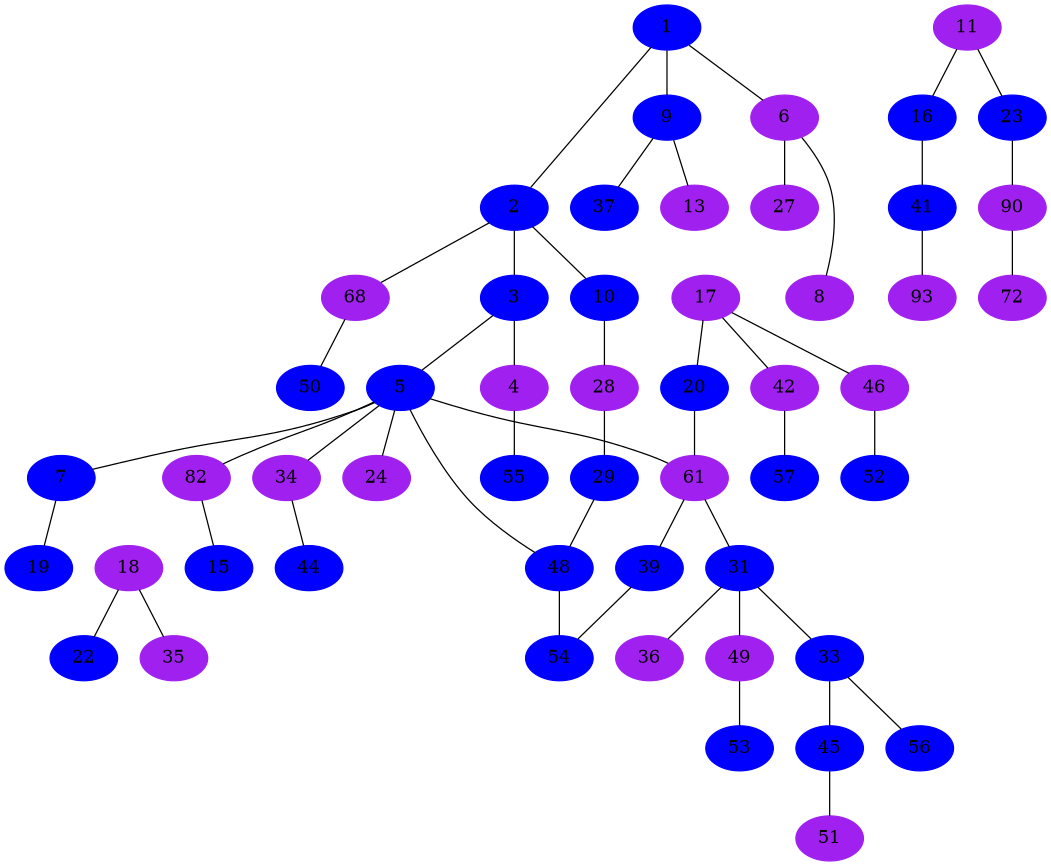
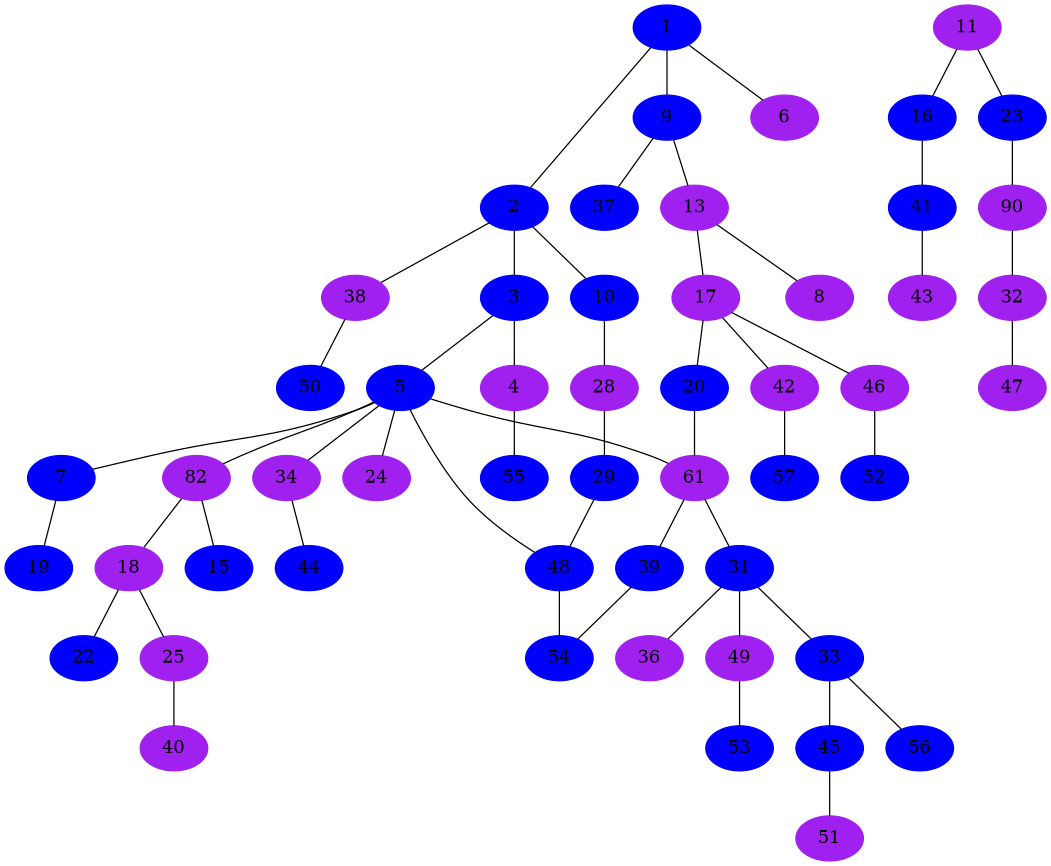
edge "6" -- "8": now "13" -- "8"
node "27": removed
edge "13" -- "17": added
node "68": label "68" -> "38"
node "93": label "93" -> "43"
node "72": label "72" -> "32"
node "47": added
edge "82" -- "18": added
node "35": label "35" -> "25"
node "40": added
